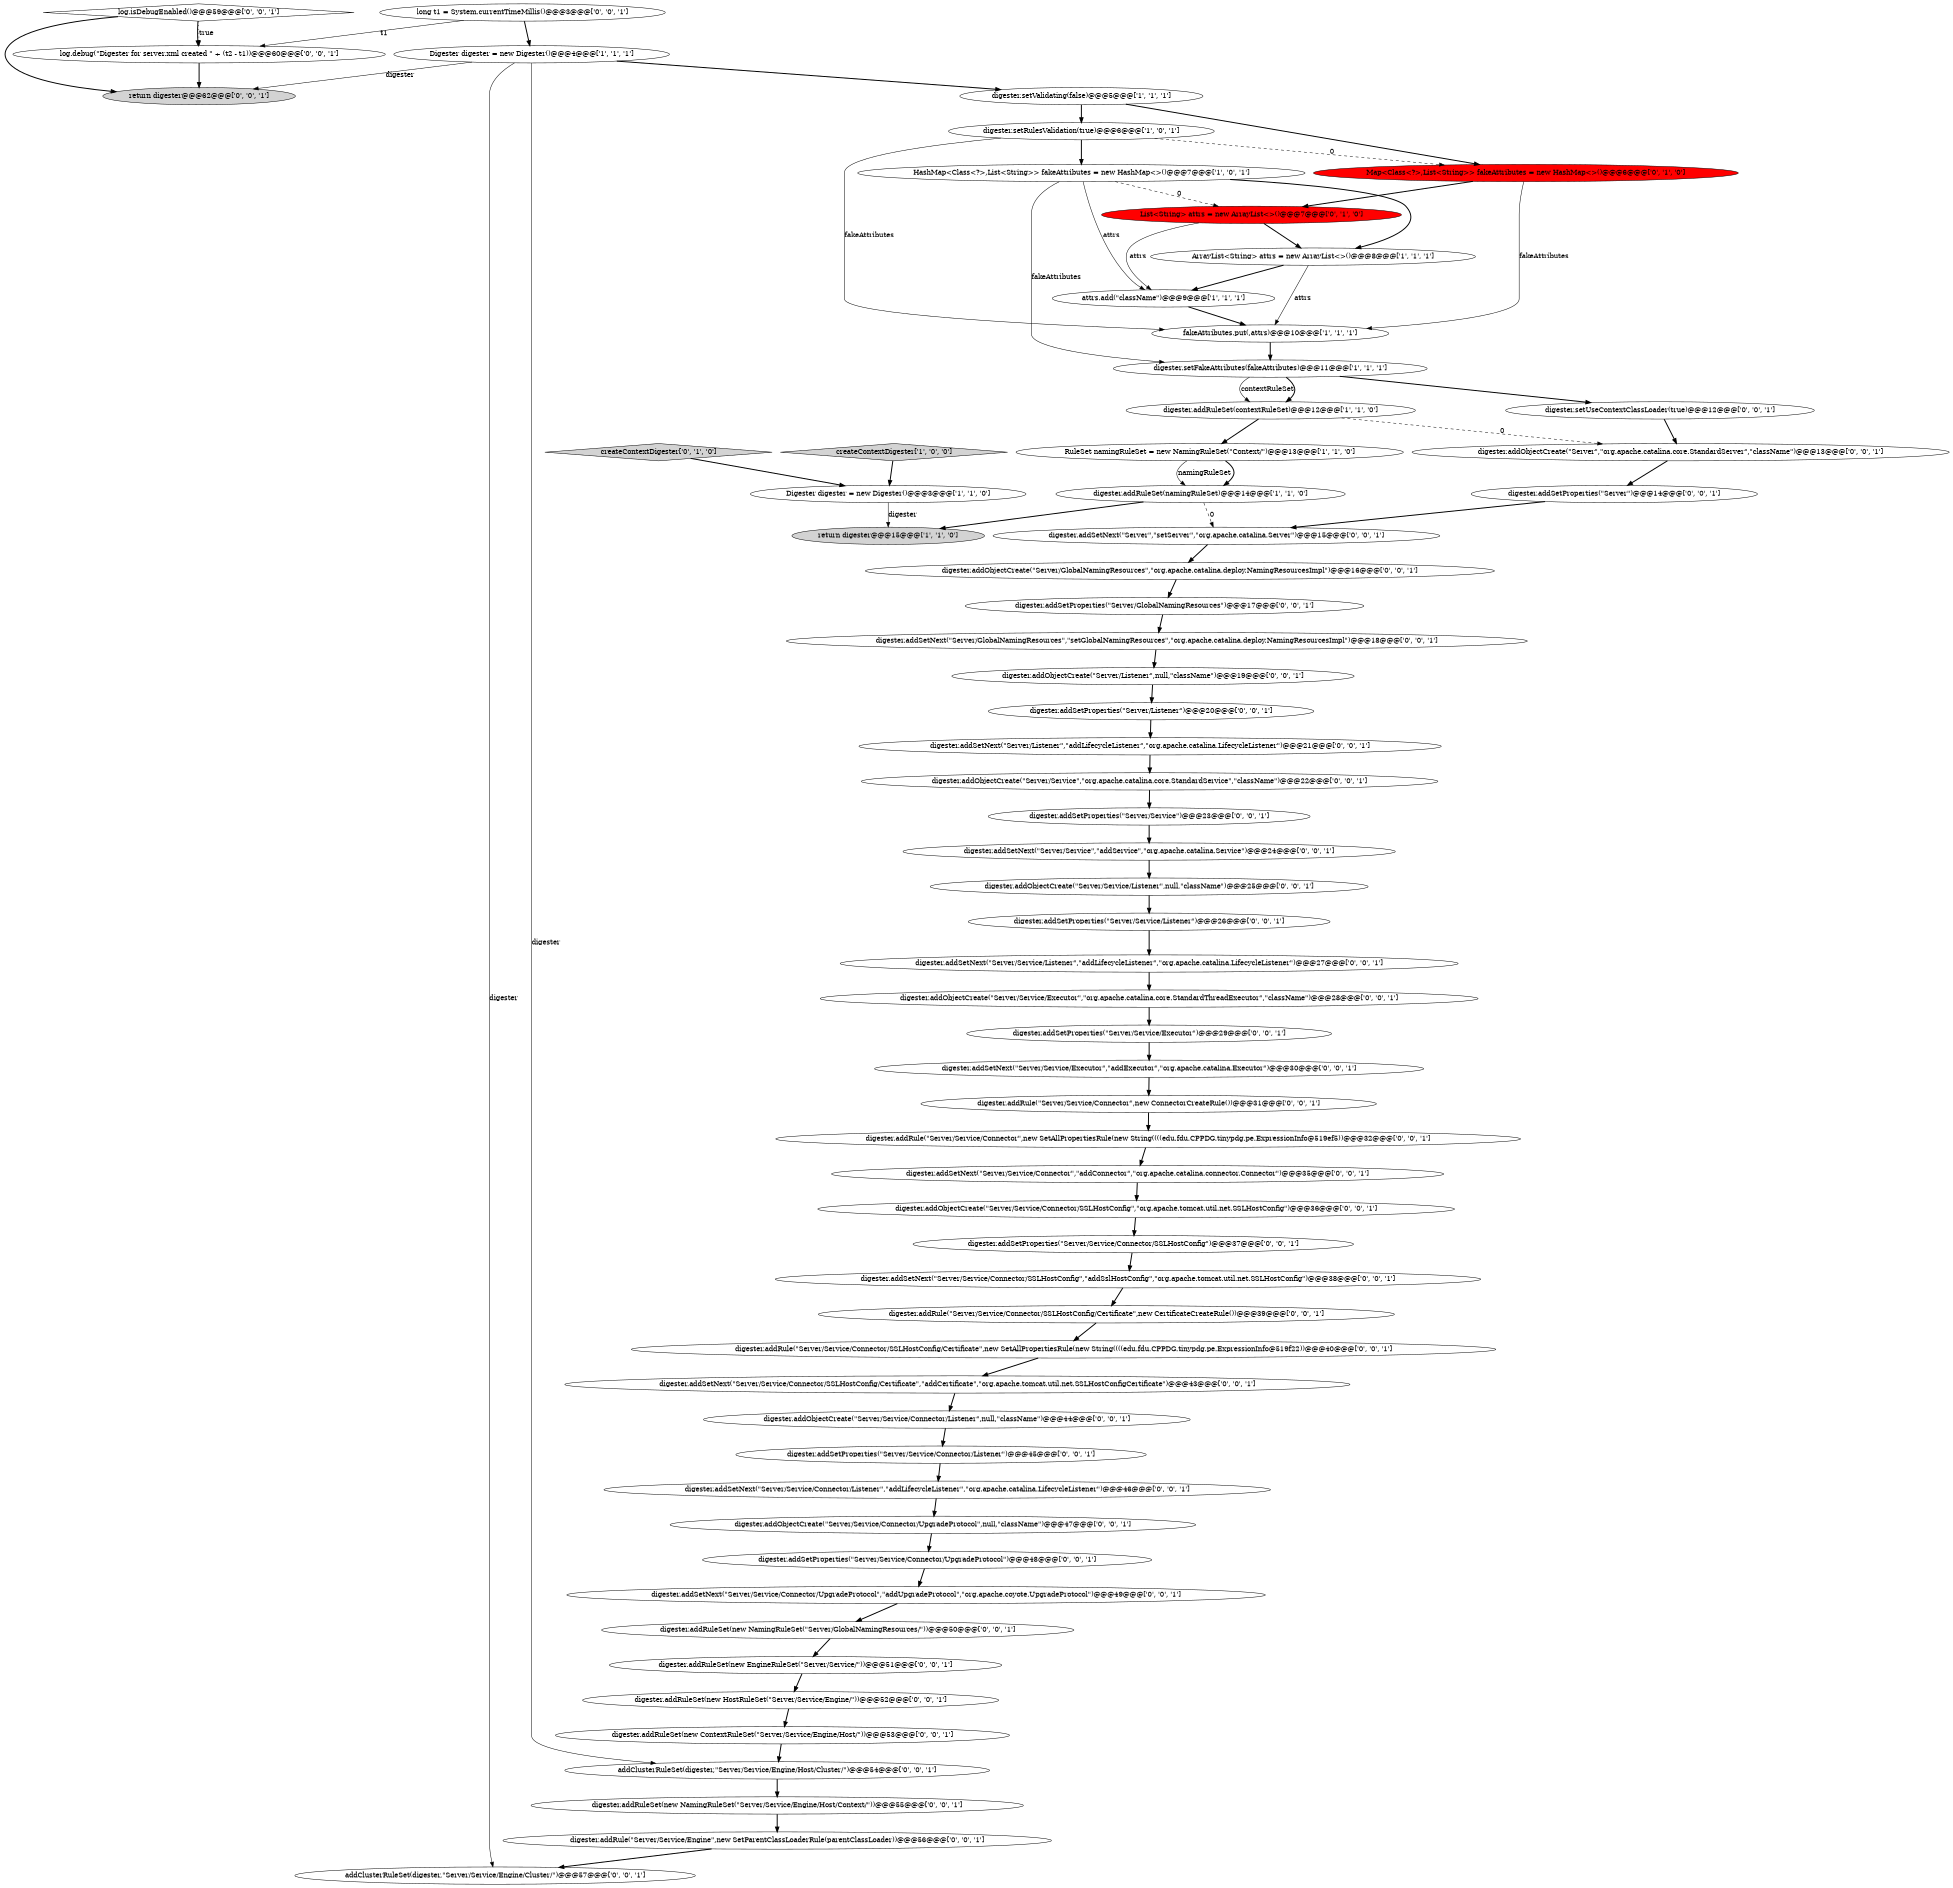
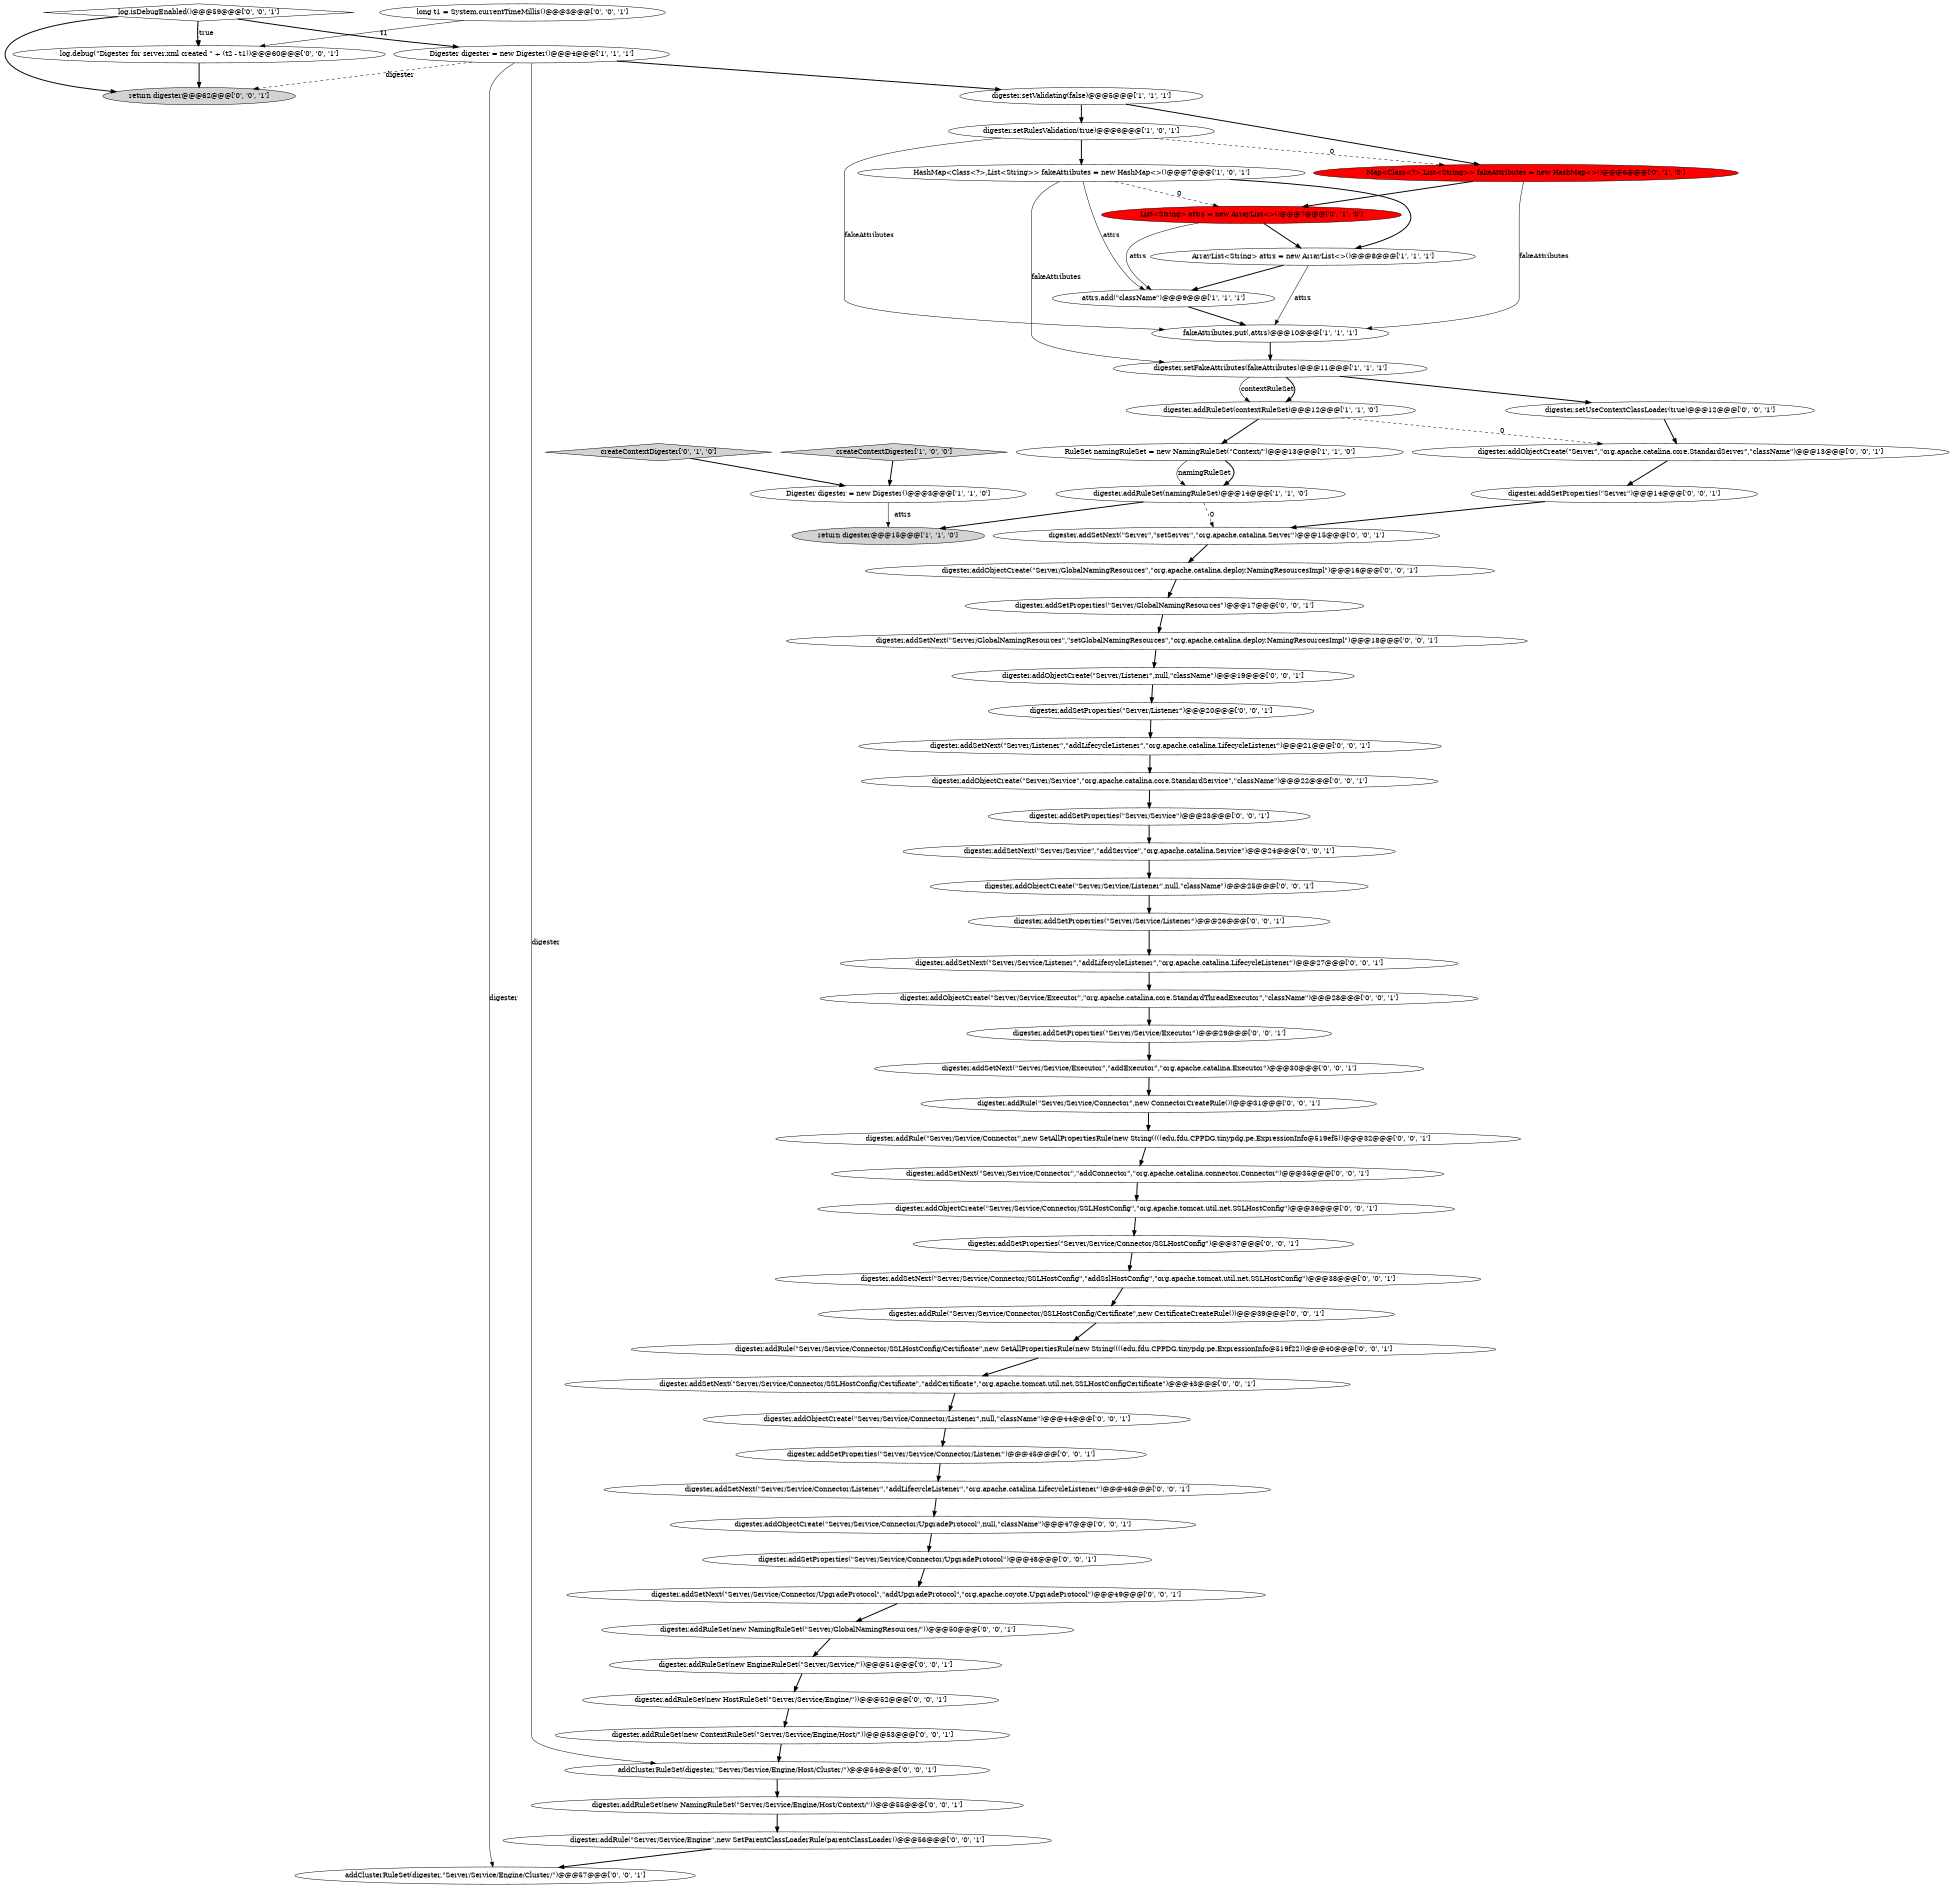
edge "long t1 = System.currentTimeMillis()@@@3@@@['0', '0', '1']" -> "Digester digester = new Digester()@@@4@@@['1', '1', '1']": now "log.isDebugEnabled()@@@59@@@['0', '0', '1']" -> "Digester digester = new Digester()@@@4@@@['1', '1', '1']"
edge "Digester digester = new Digester()@@@4@@@['1', '1', '1']" -> "return digester@@@62@@@['0', '0', '1']": style solid -> dashed
edge "Digester digester = new Digester()@@@3@@@['1', '1', '0']" -> "return digester@@@15@@@['1', '1', '0']": label "digester" -> "attrs"
